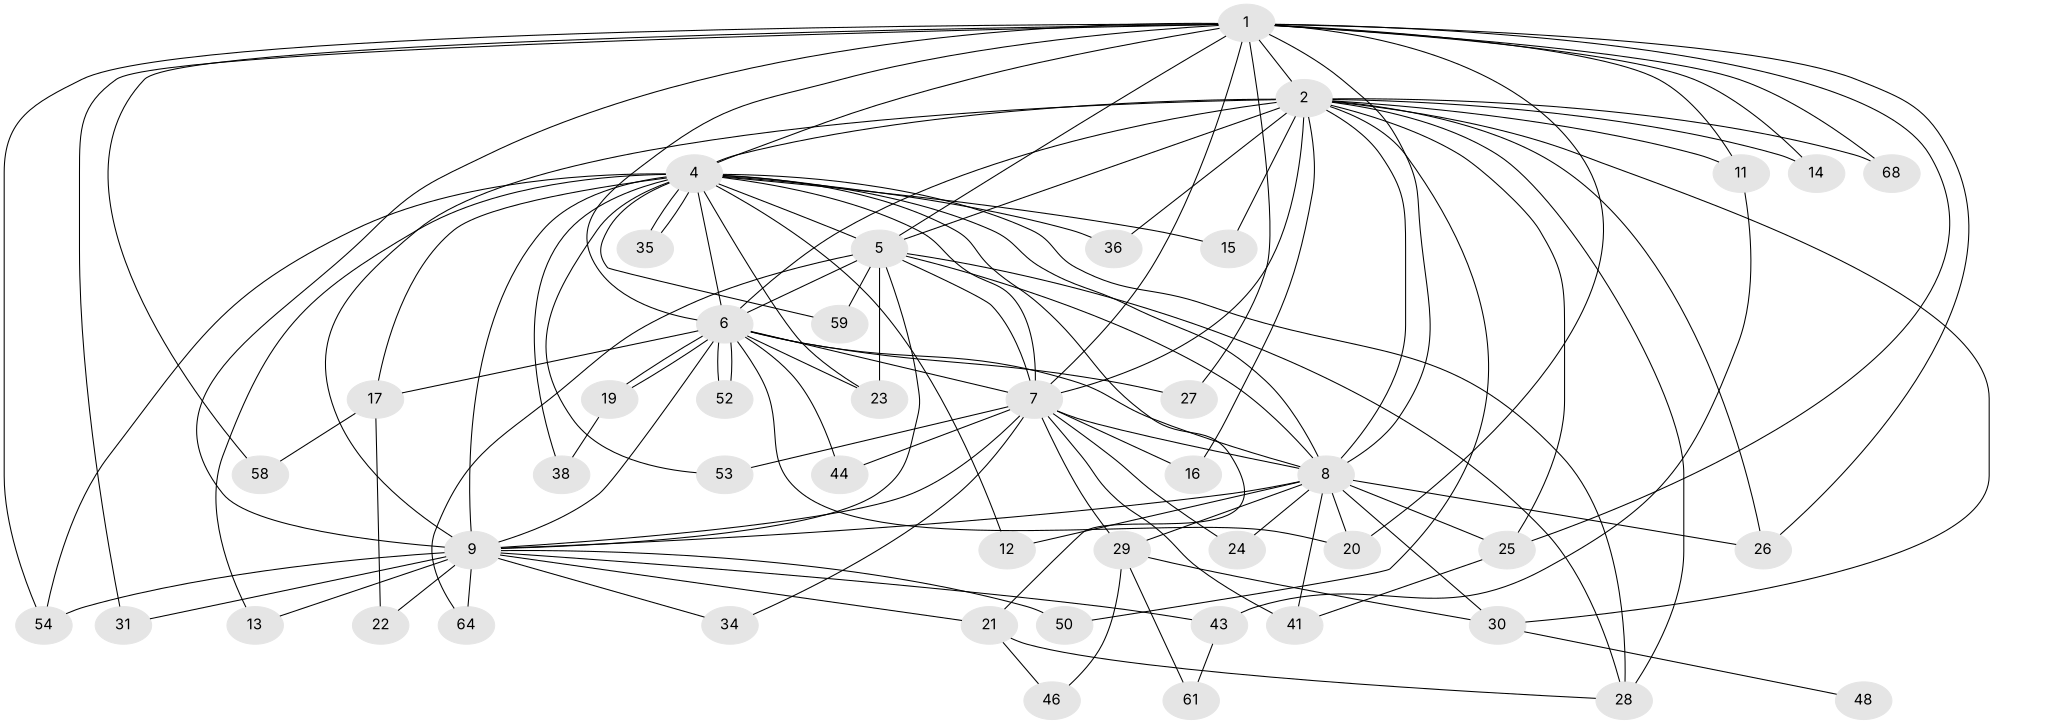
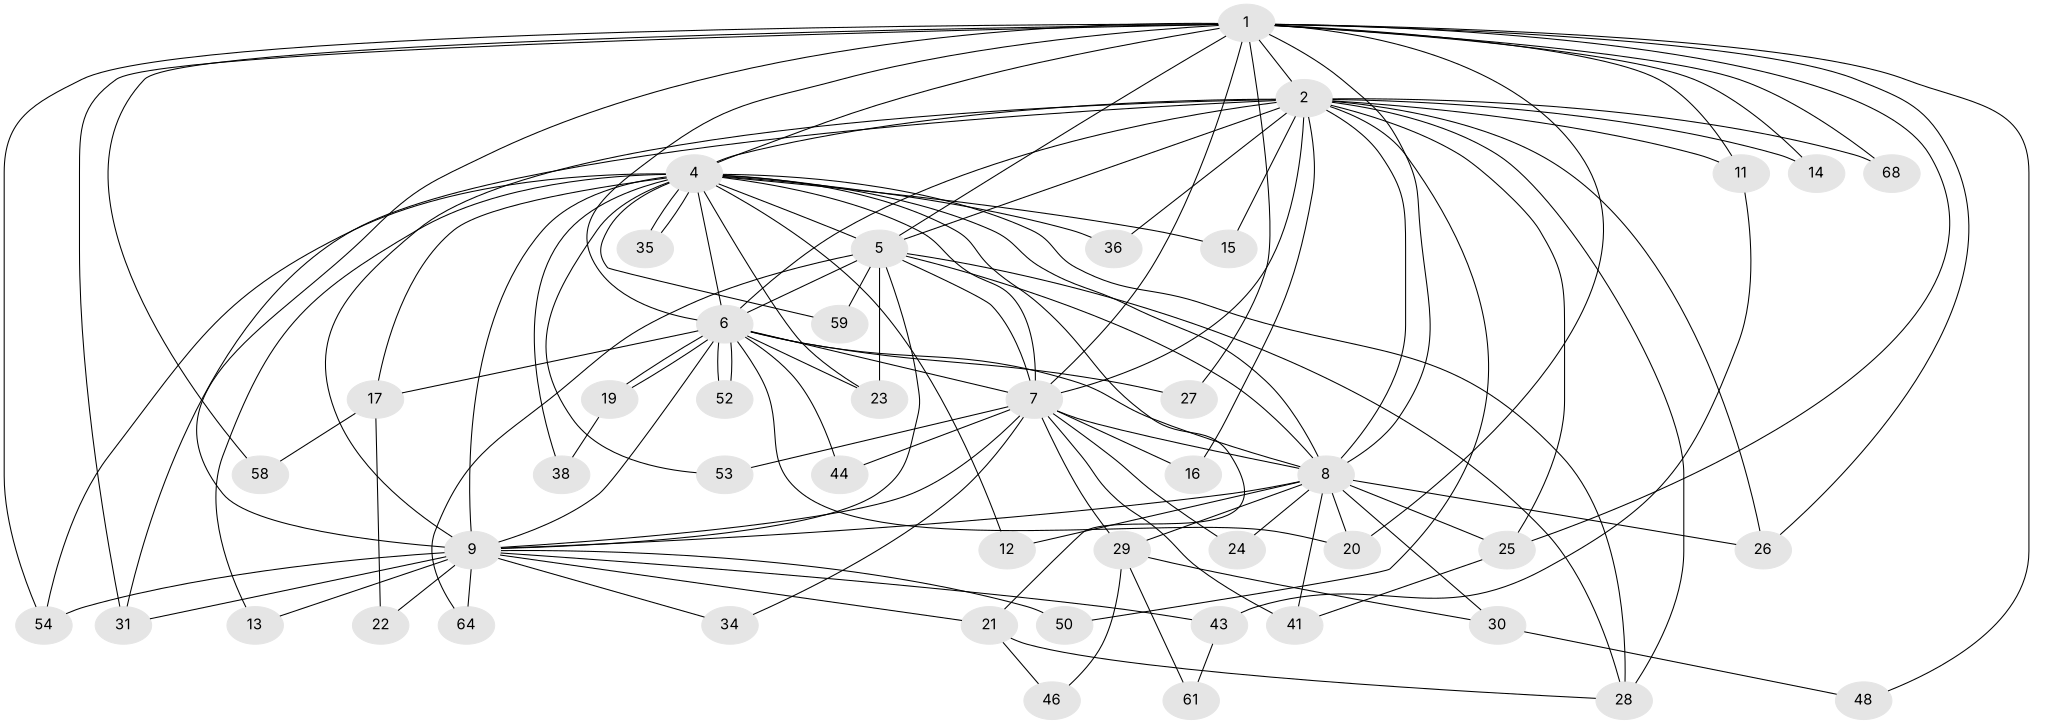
edge "1" -- "48": added
edge "2" -- "30": now "2" -- "31"
